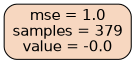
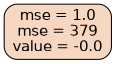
node "mse = 1.0": text "samples = 379" -> "mse = 379"
